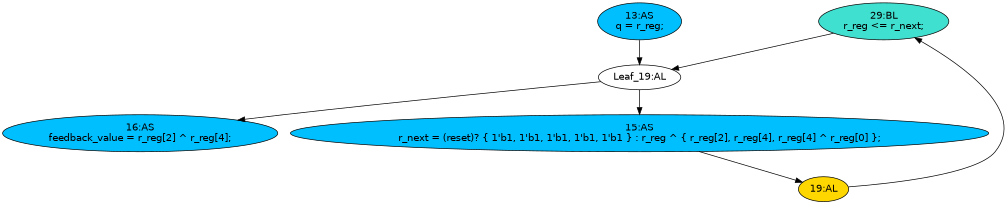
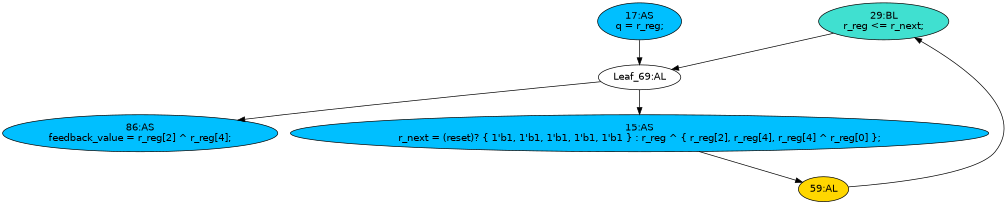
node "13:AS q = r_reg;": label "13:AS q = r_reg;" -> "17:AS q = r_reg;"
node "Leaf_19:AL": label "Leaf_19:AL" -> "Leaf_69:AL"
node "16:AS feedback_value = r_reg[2] ^ r_reg[4];": label "16:AS feedback_value = r_reg[2] ^ r_reg[4];" -> "86:AS feedback_value = r_reg[2] ^ r_reg[4];"
node "19:AL": label "19:AL" -> "59:AL"
